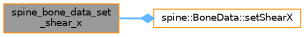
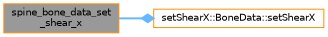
node "spine::BoneData::setShearX": label "spine::BoneData::setShearX" -> "setShearX::BoneData::setShearX"
